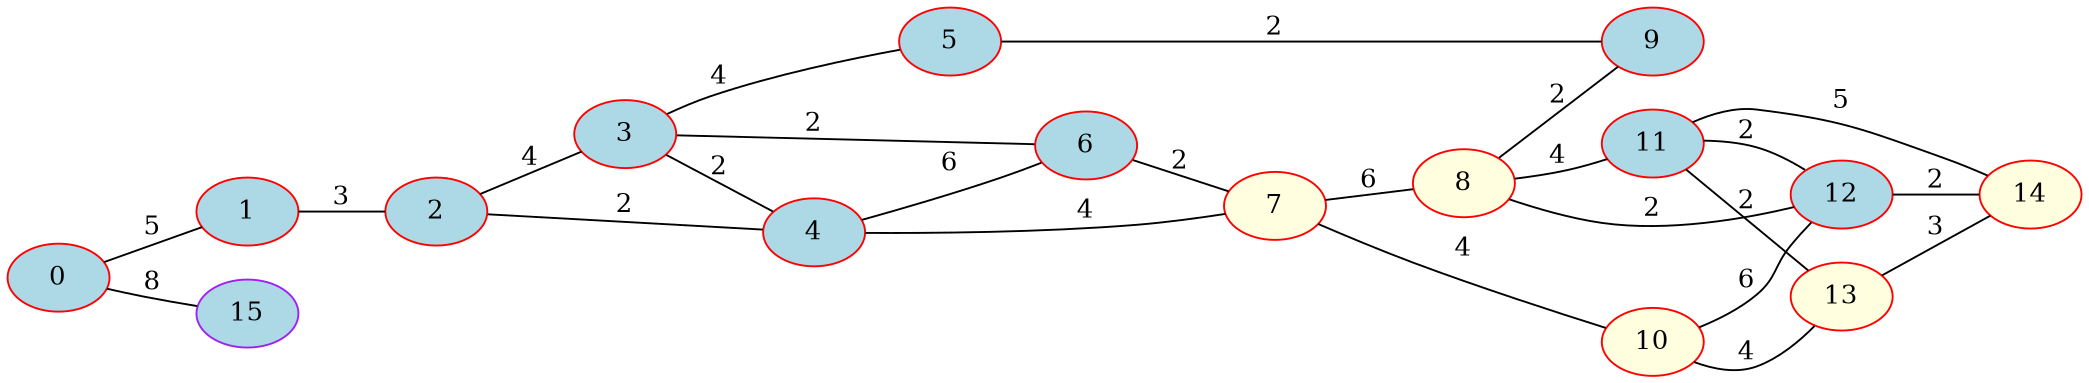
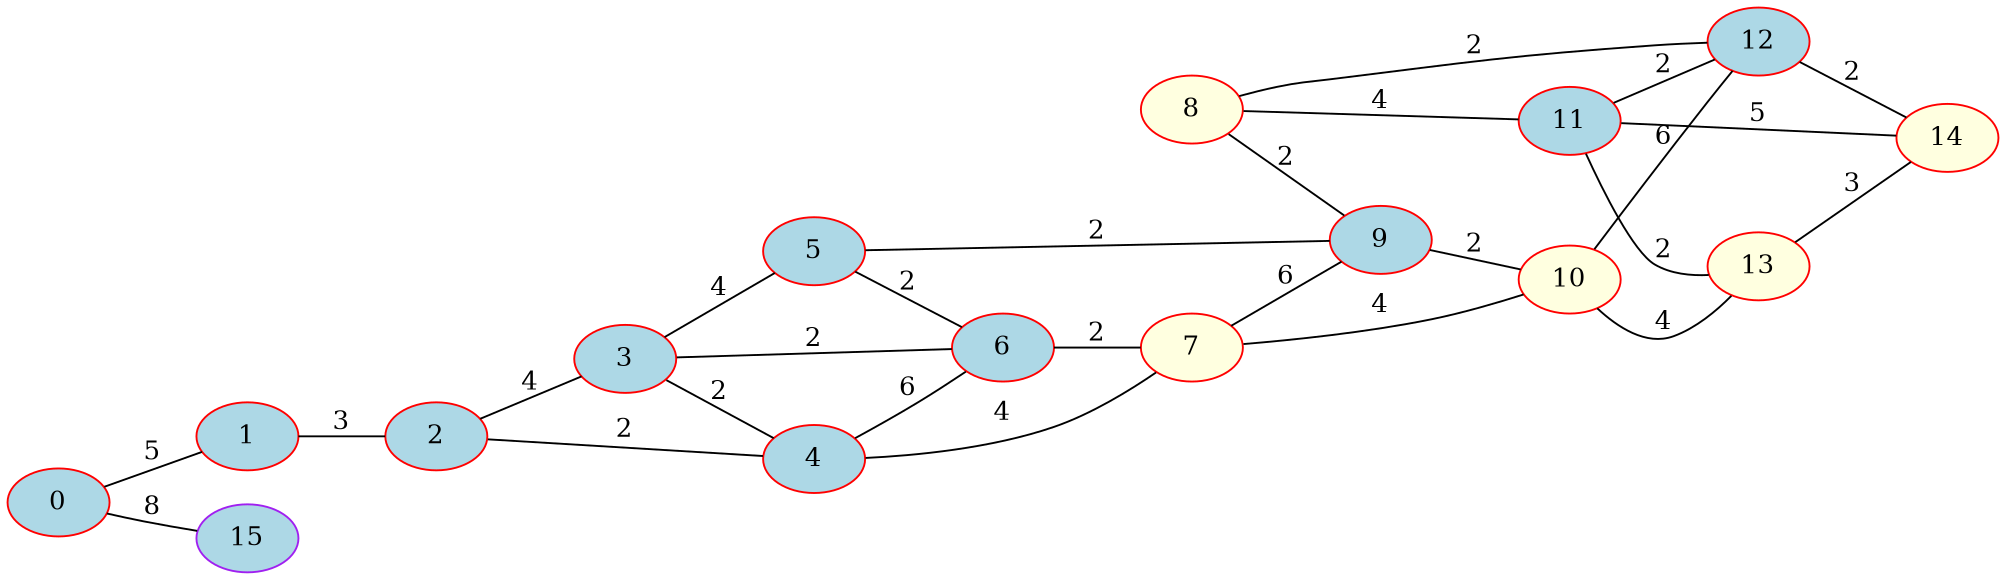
edge "8" -- "7": now "9" -- "7"
edge "9" -- "10": added, label "2"
edge "5" -- "6": added, label "2"
